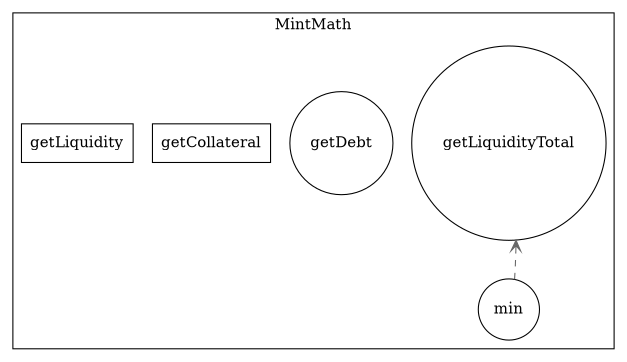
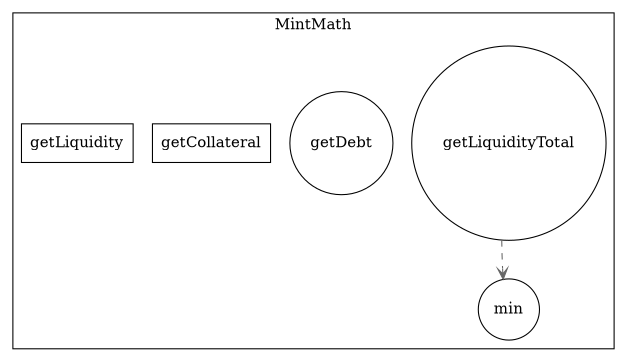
edge "min" -> "getLiquidityTotal": reversed
